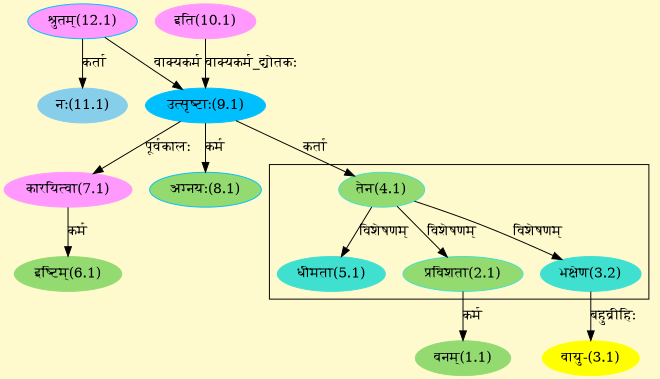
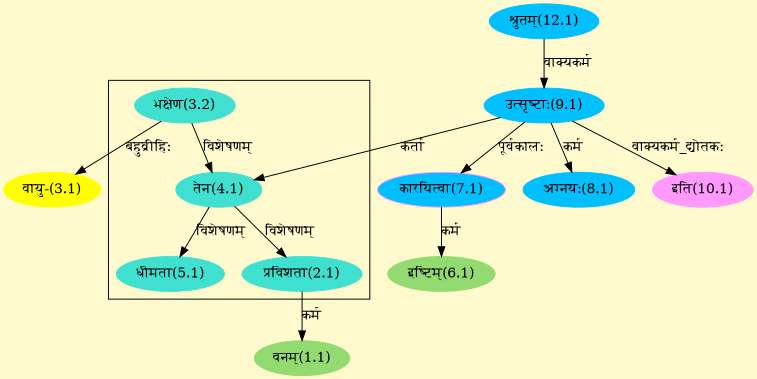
node "श्रुतम्(12.1)": fillcolor #ff99ff -> #00bfff
edge "इति(10.1)" -> "उत्सृष्टाः(9.1)": reversed
node "नः(11.1)": removed
node "कारयित्वा(7.1)": fillcolor #ff99ff -> #00bfff
node "अग्नयः(8.1)": fillcolor #93db70 -> #00bfff
node "तेन(4.1)": fillcolor #93db70 -> #40e0d0
edge "तेन(4.1)" -> "भक्षेण(3.2)": reversed
node "प्रविशता(2.1)": fillcolor #93db70 -> #40e0d0
